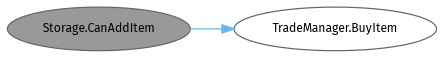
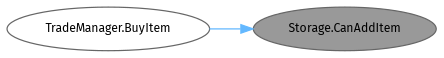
edge "Storage.CanAddItem" -> "TradeManager.BuyItem": reversed
